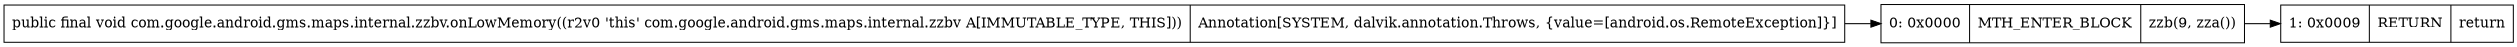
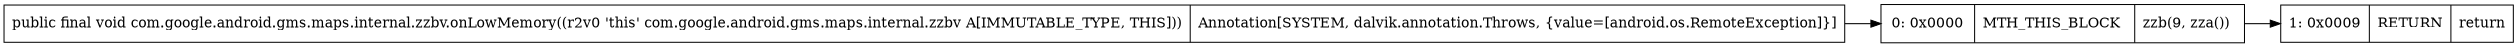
node "0: 0x0000": text "MTH_ENTER_BLOCK" -> "MTH_THIS_BLOCK"
